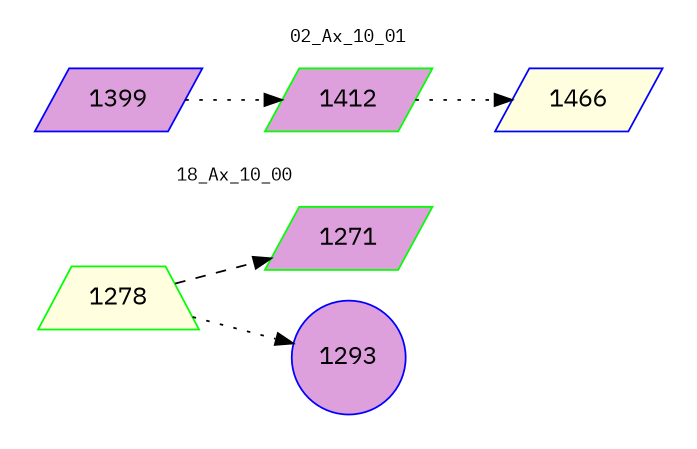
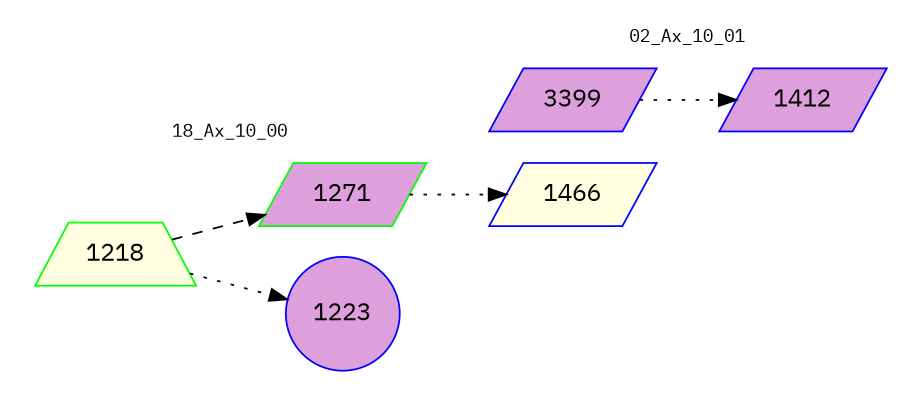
node "1399": label "1399" -> "3399"
node "1412": color green -> blue
edge "1412" -> "1466": now "1271" -> "1466"
node "1278": label "1278" -> "1218"
node "1293": label "1293" -> "1223"
